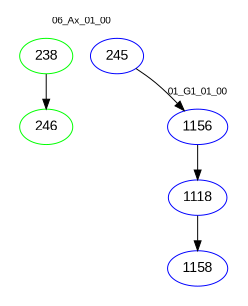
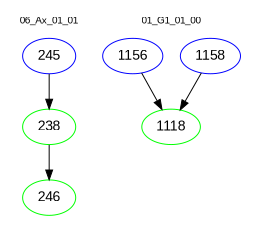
cluster "06_Ax_01_00": label "06_Ax_01_00" -> "06_Ax_01_01"
edge "245" -> "1156": now "245" -> "238"
node "1118": color blue -> green
edge "1118" -> "1158": reversed
